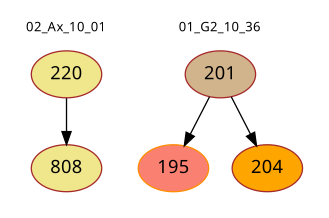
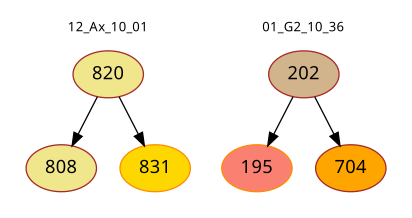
cluster "02_Ax_10_01": label "02_Ax_10_01" -> "12_Ax_10_01"
node "220": label "220" -> "820"
node "201": label "201" -> "202"
node "831": added
node "204": label "204" -> "704"
